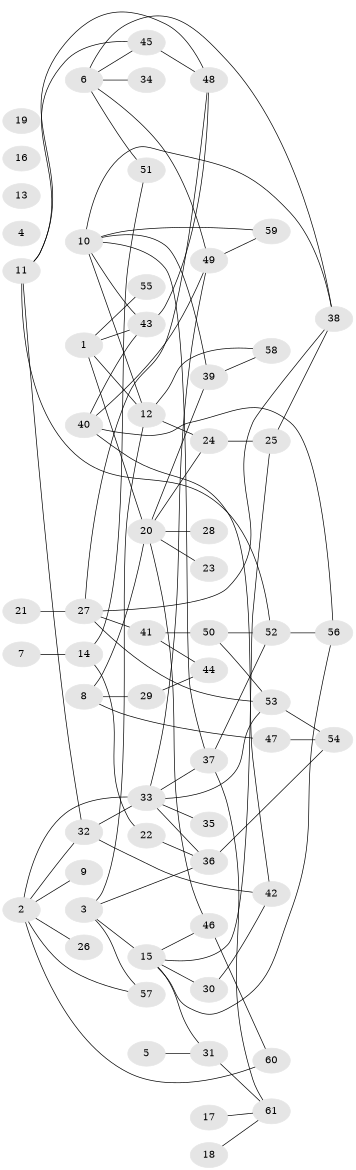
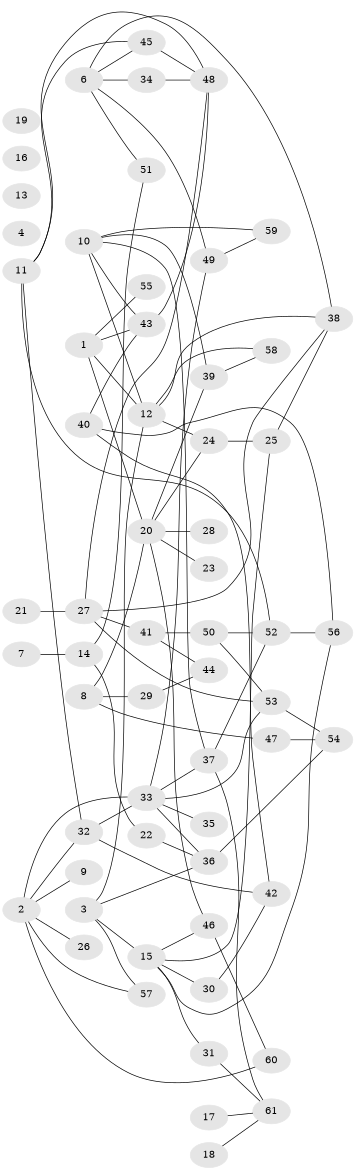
edge "34" -- "48": added
edge "10" -- "38": now "12" -- "38"
edge "49" -- "40": removed
node "5": removed
